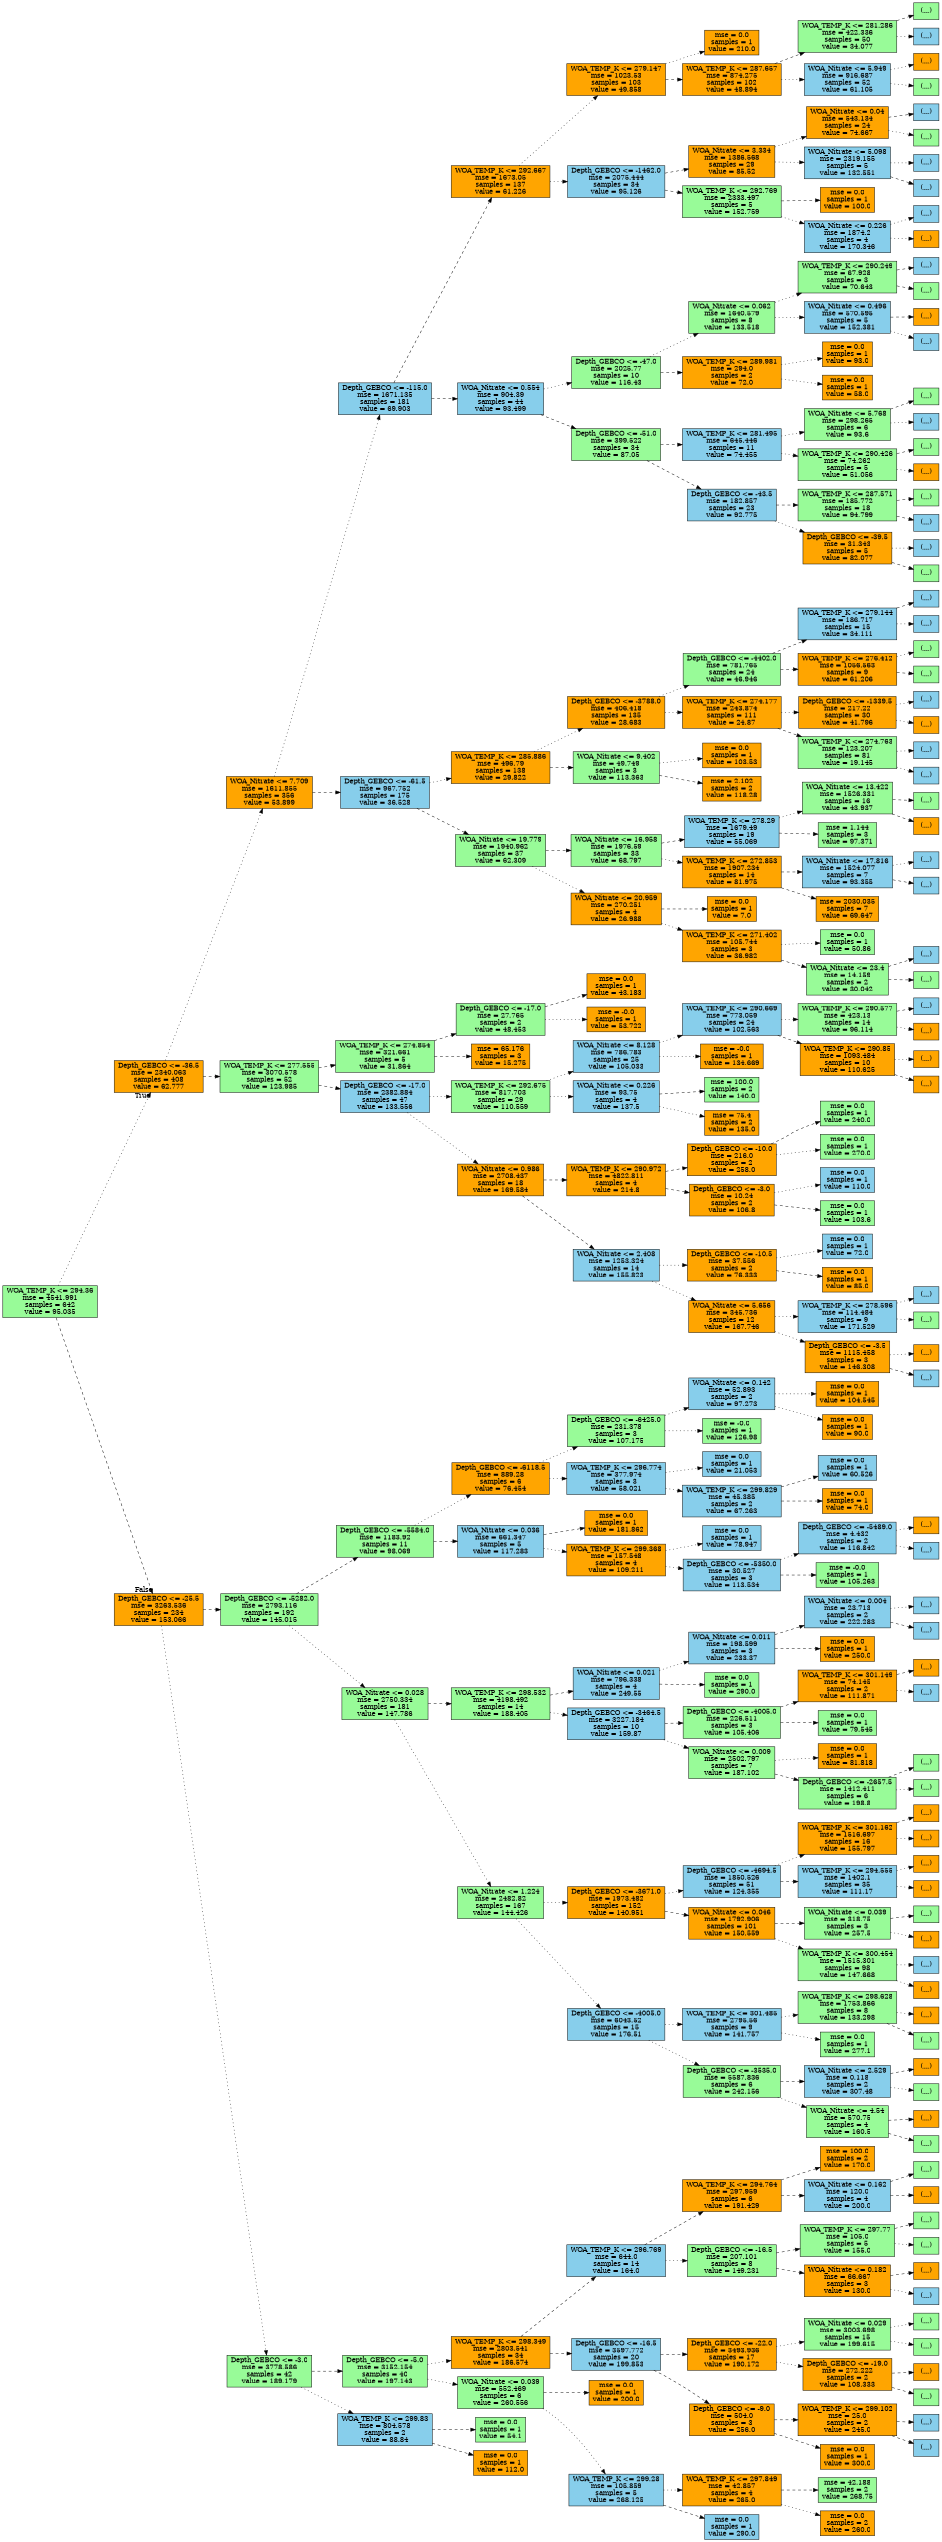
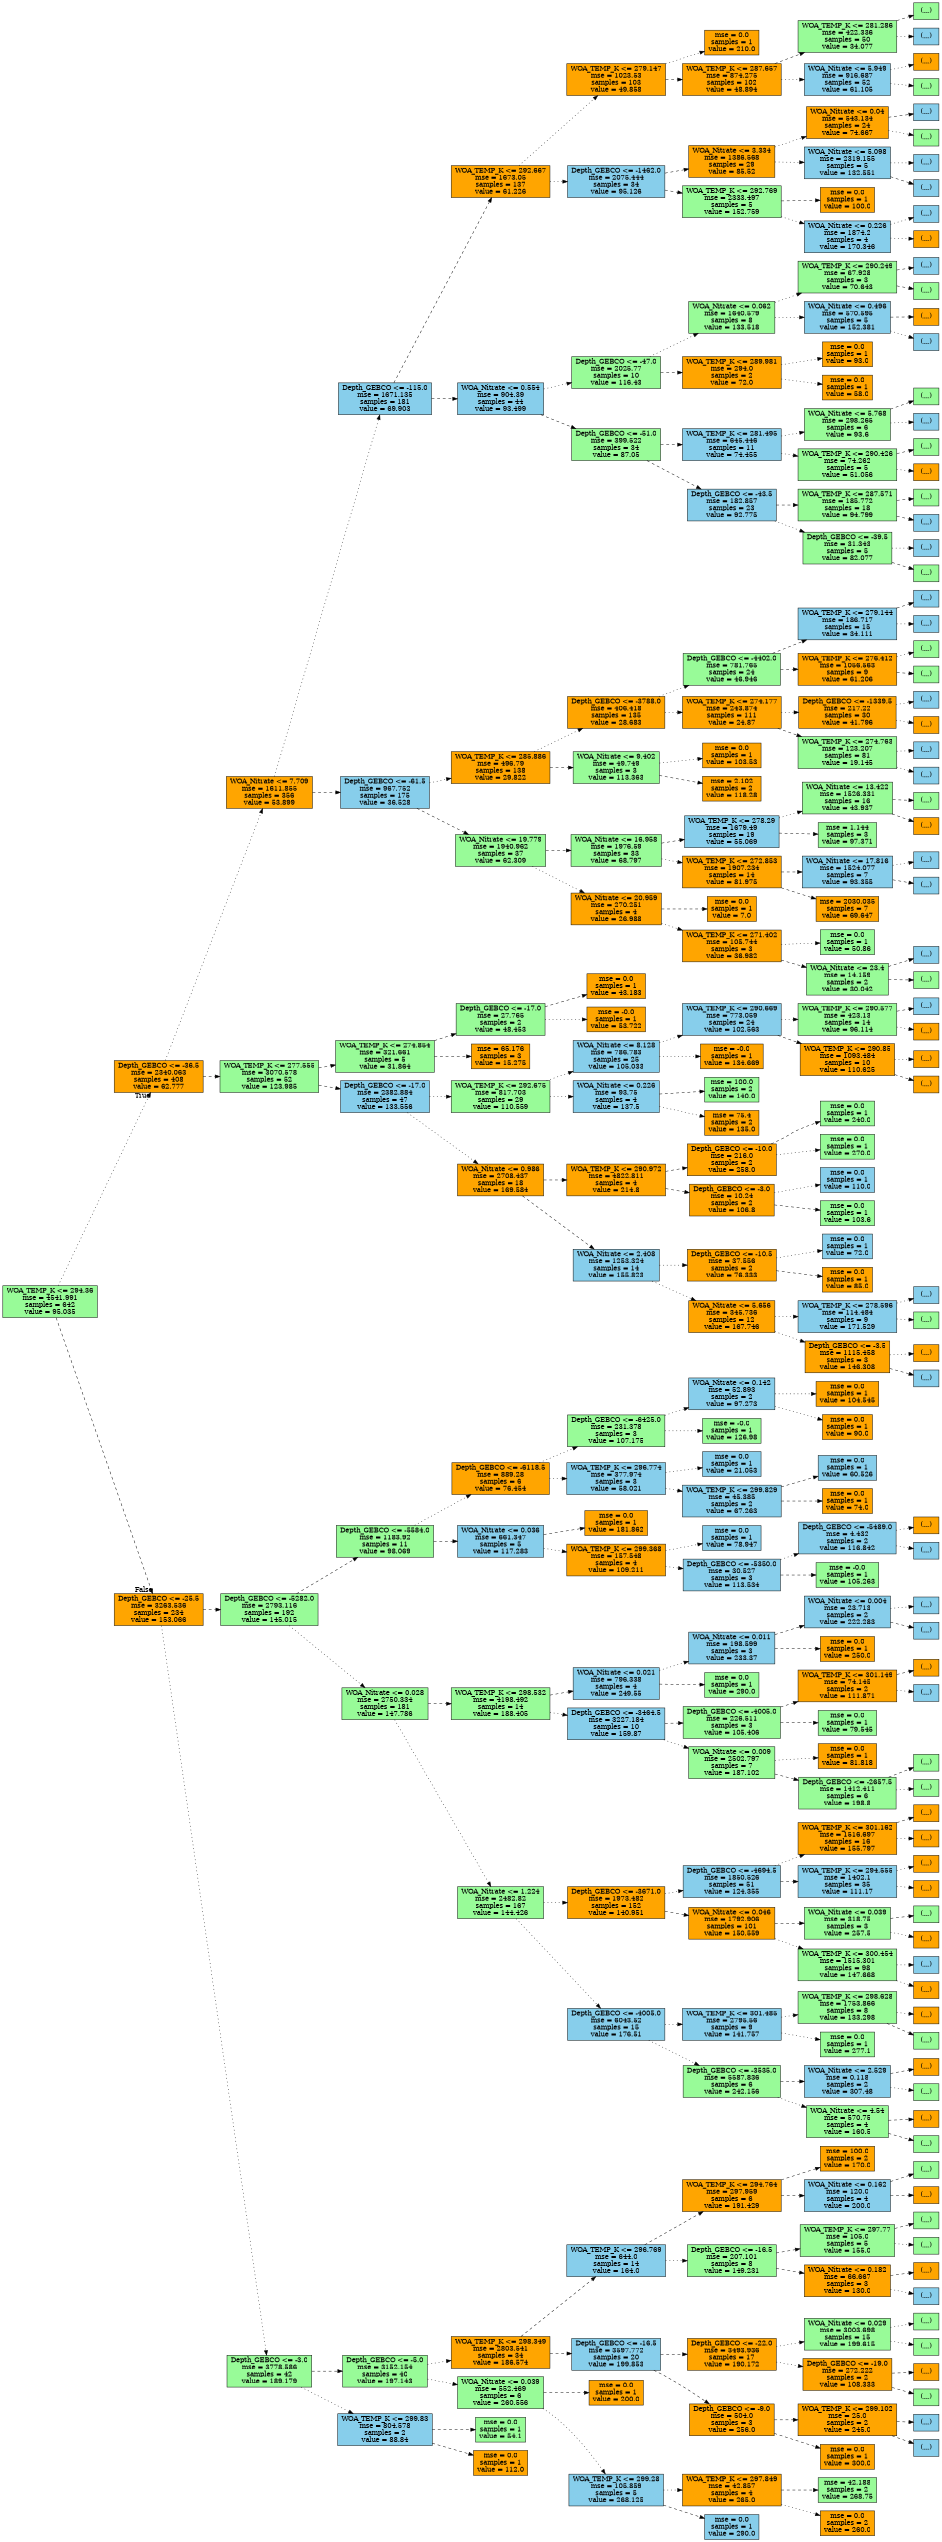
node "Depth_GEBCO <= -39.5 mse = 31.343 samples = 5 value = 82.077": fillcolor orange -> palegreen
